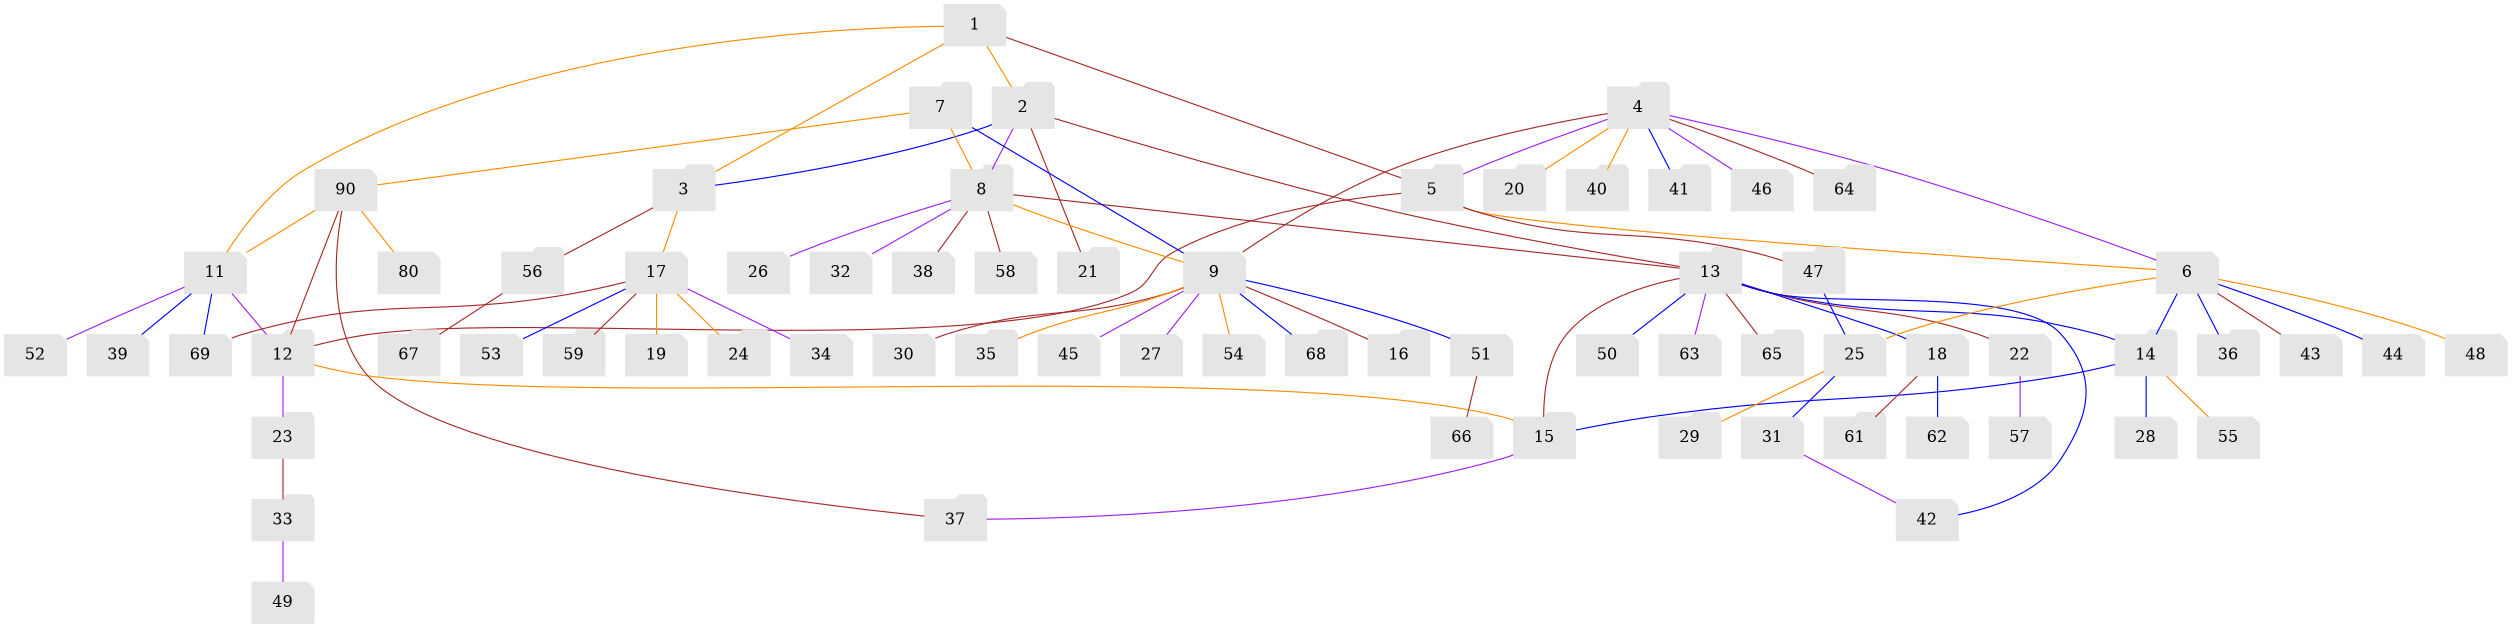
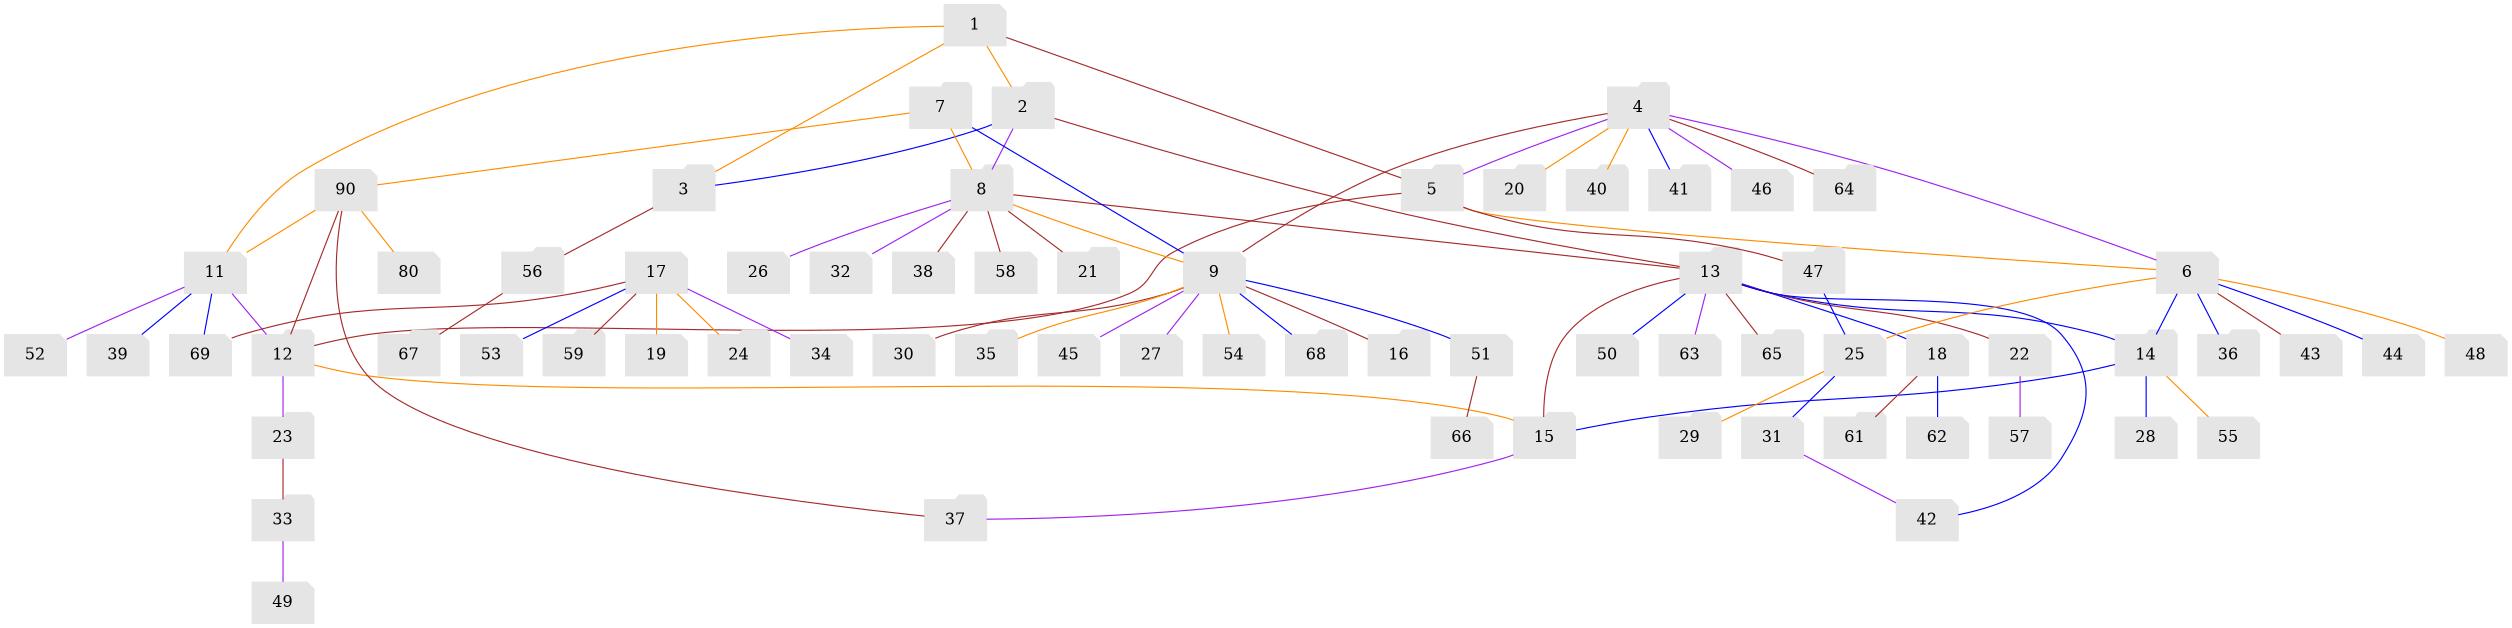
edge "2" -- "21": now "8" -- "21"
edge "3" -- "17": removed
